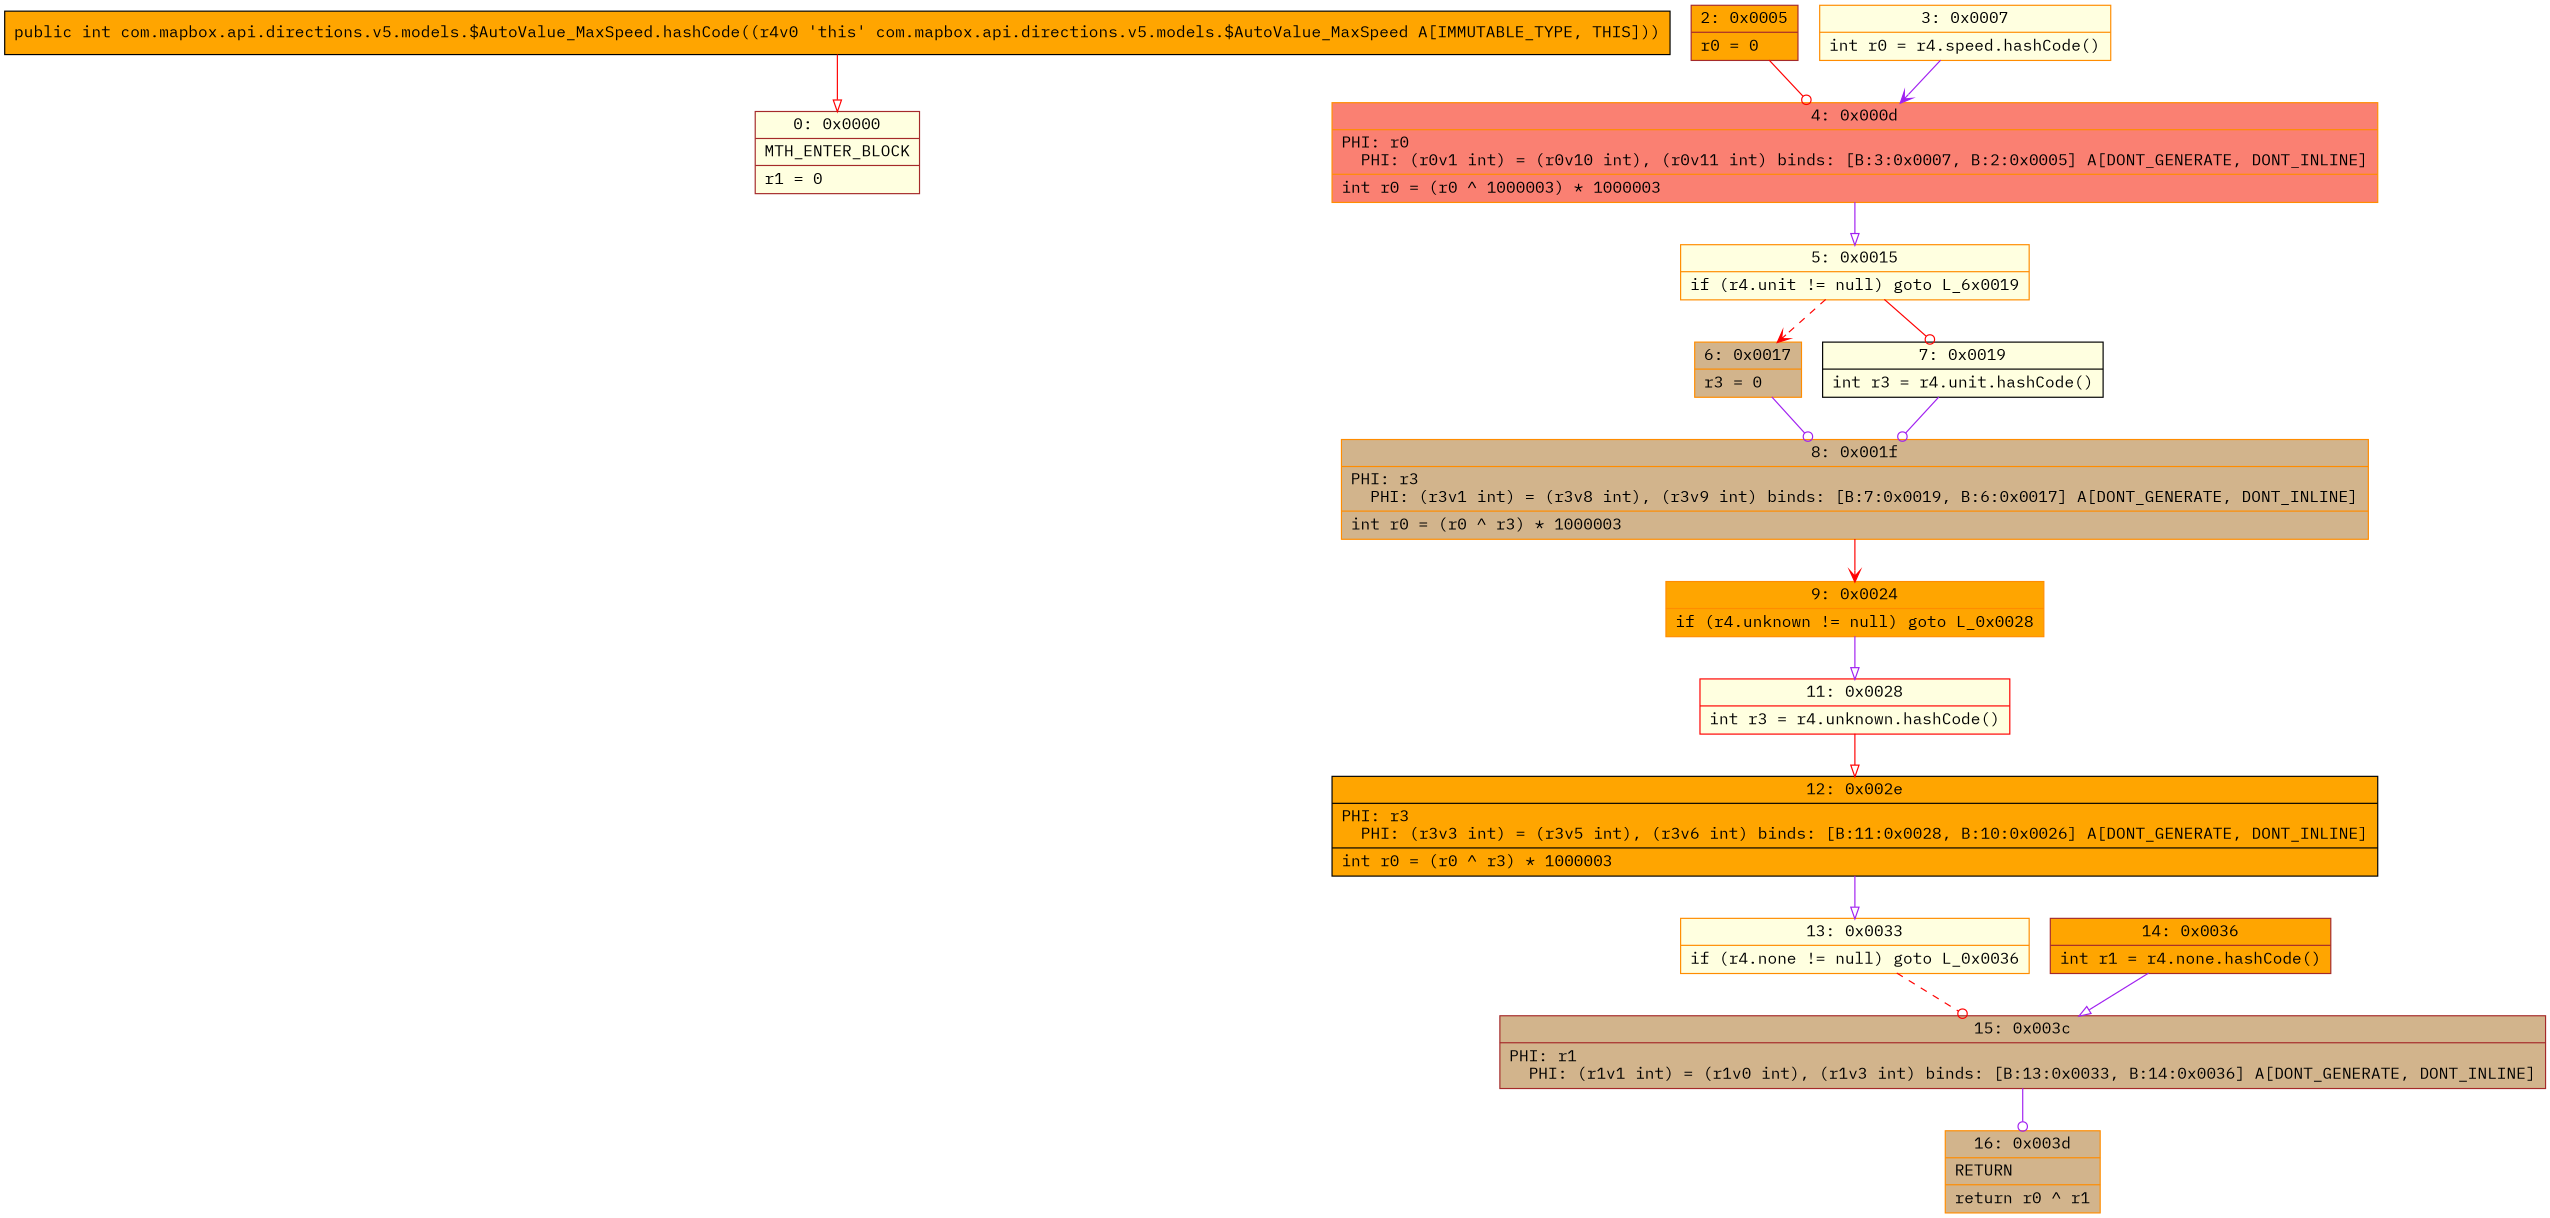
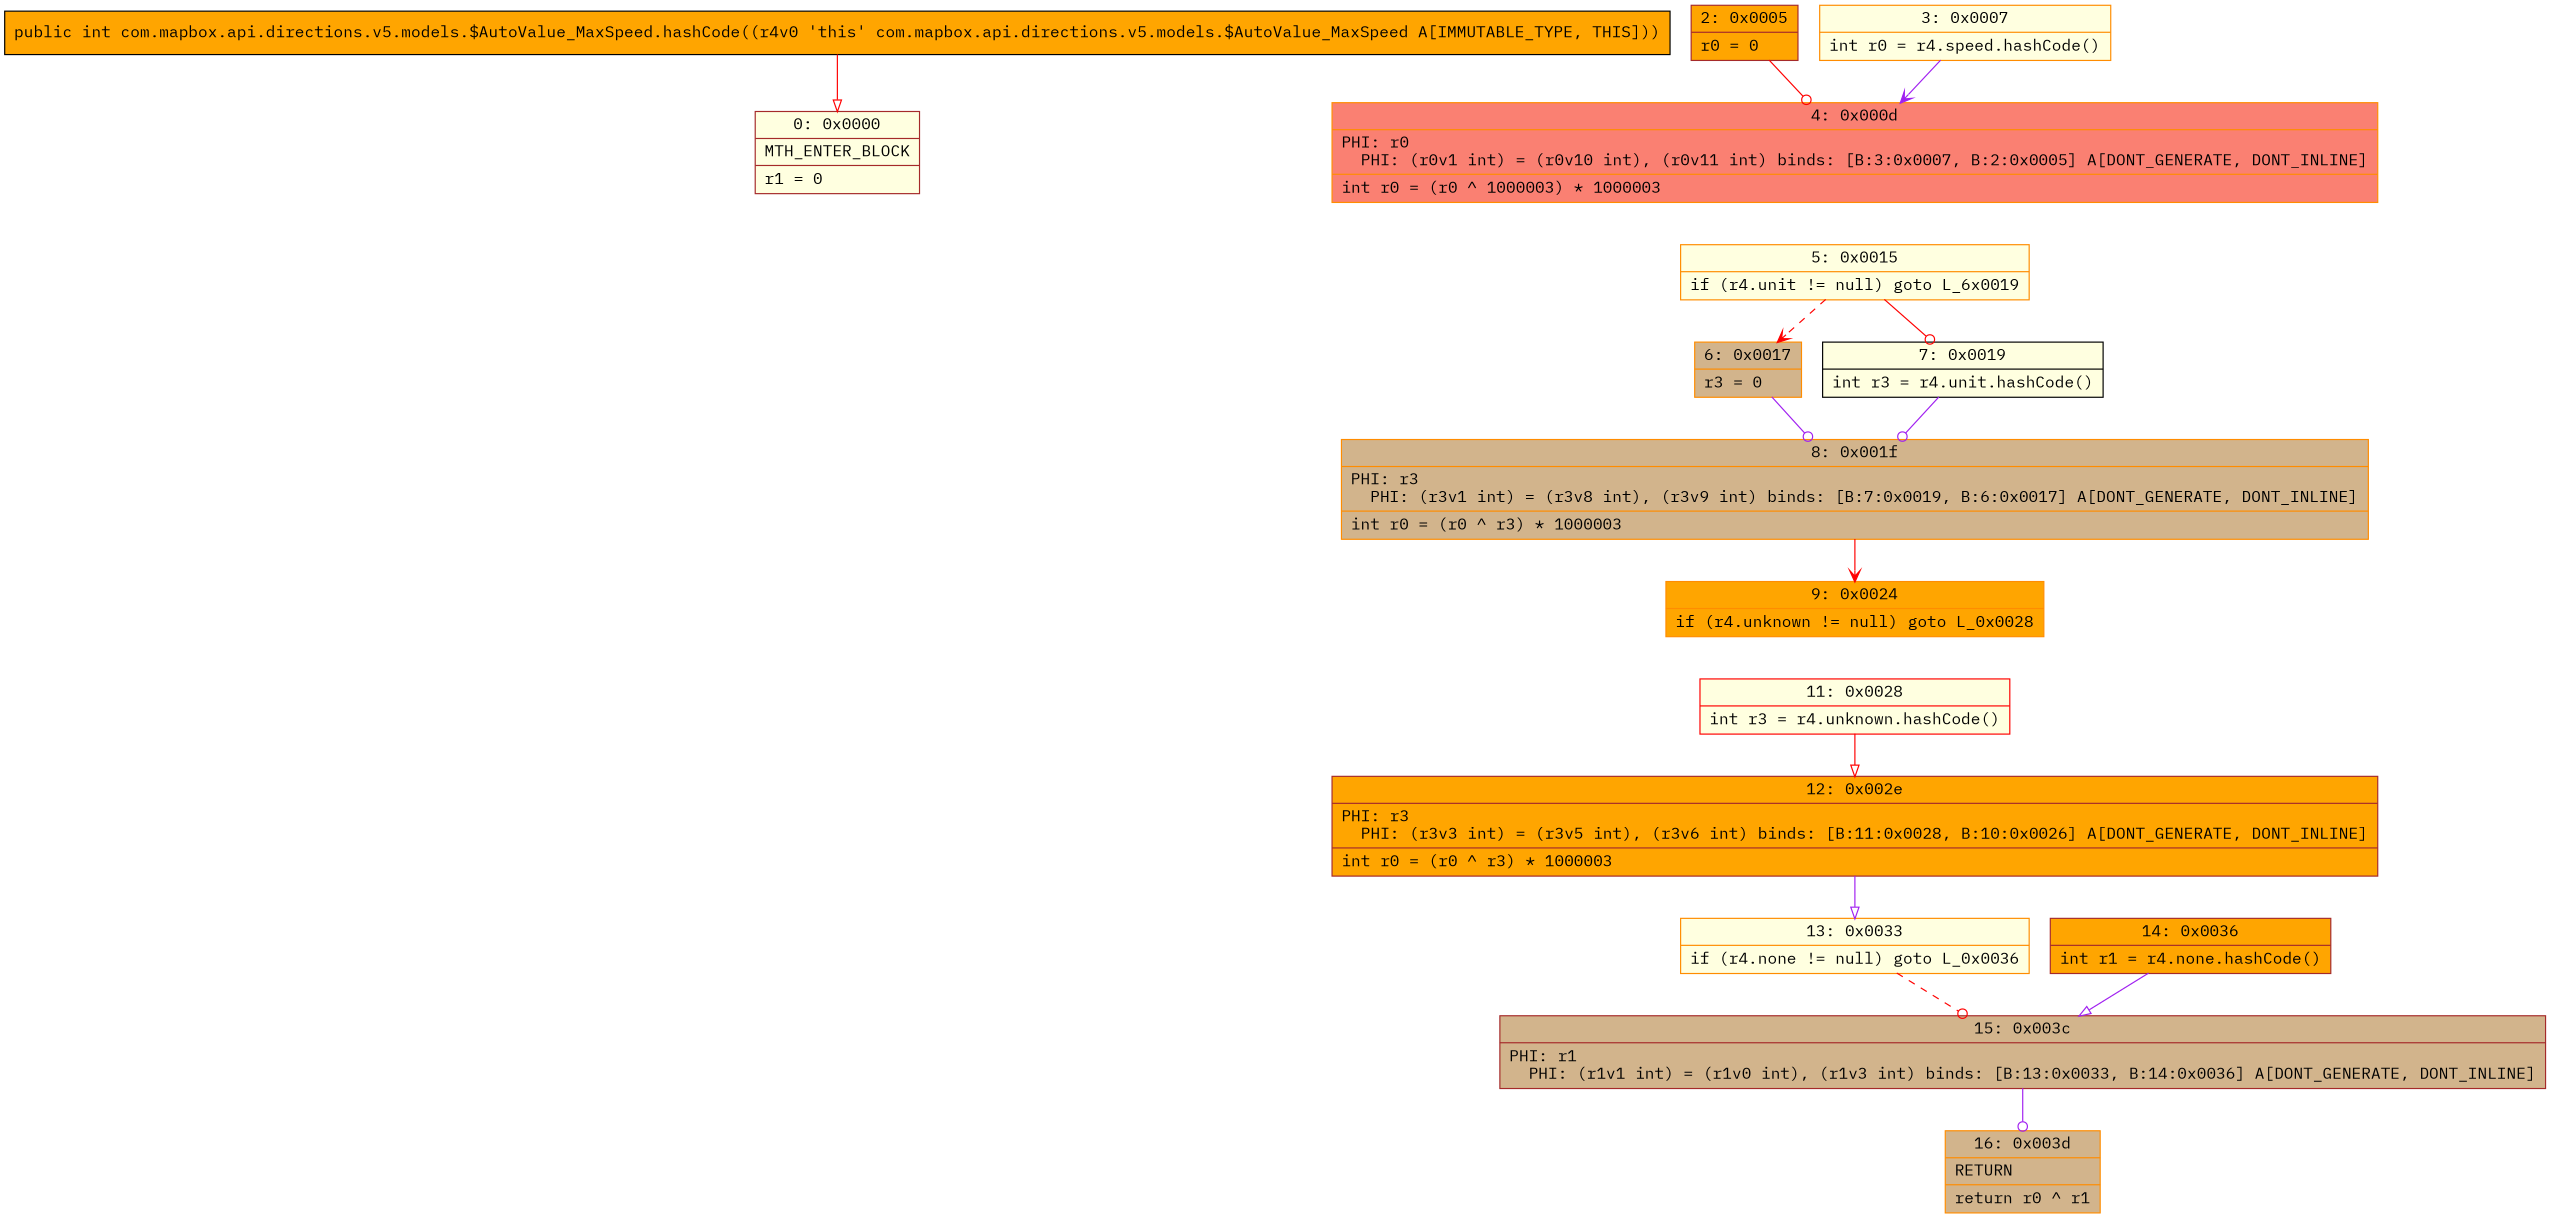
edge "4: 0x000d" -> "5: 0x0015": removed
edge "9: 0x0024" -> "11: 0x0028": removed
node "12: 0x002e": color black -> brown
